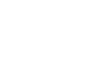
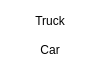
node "Truck Car": added
